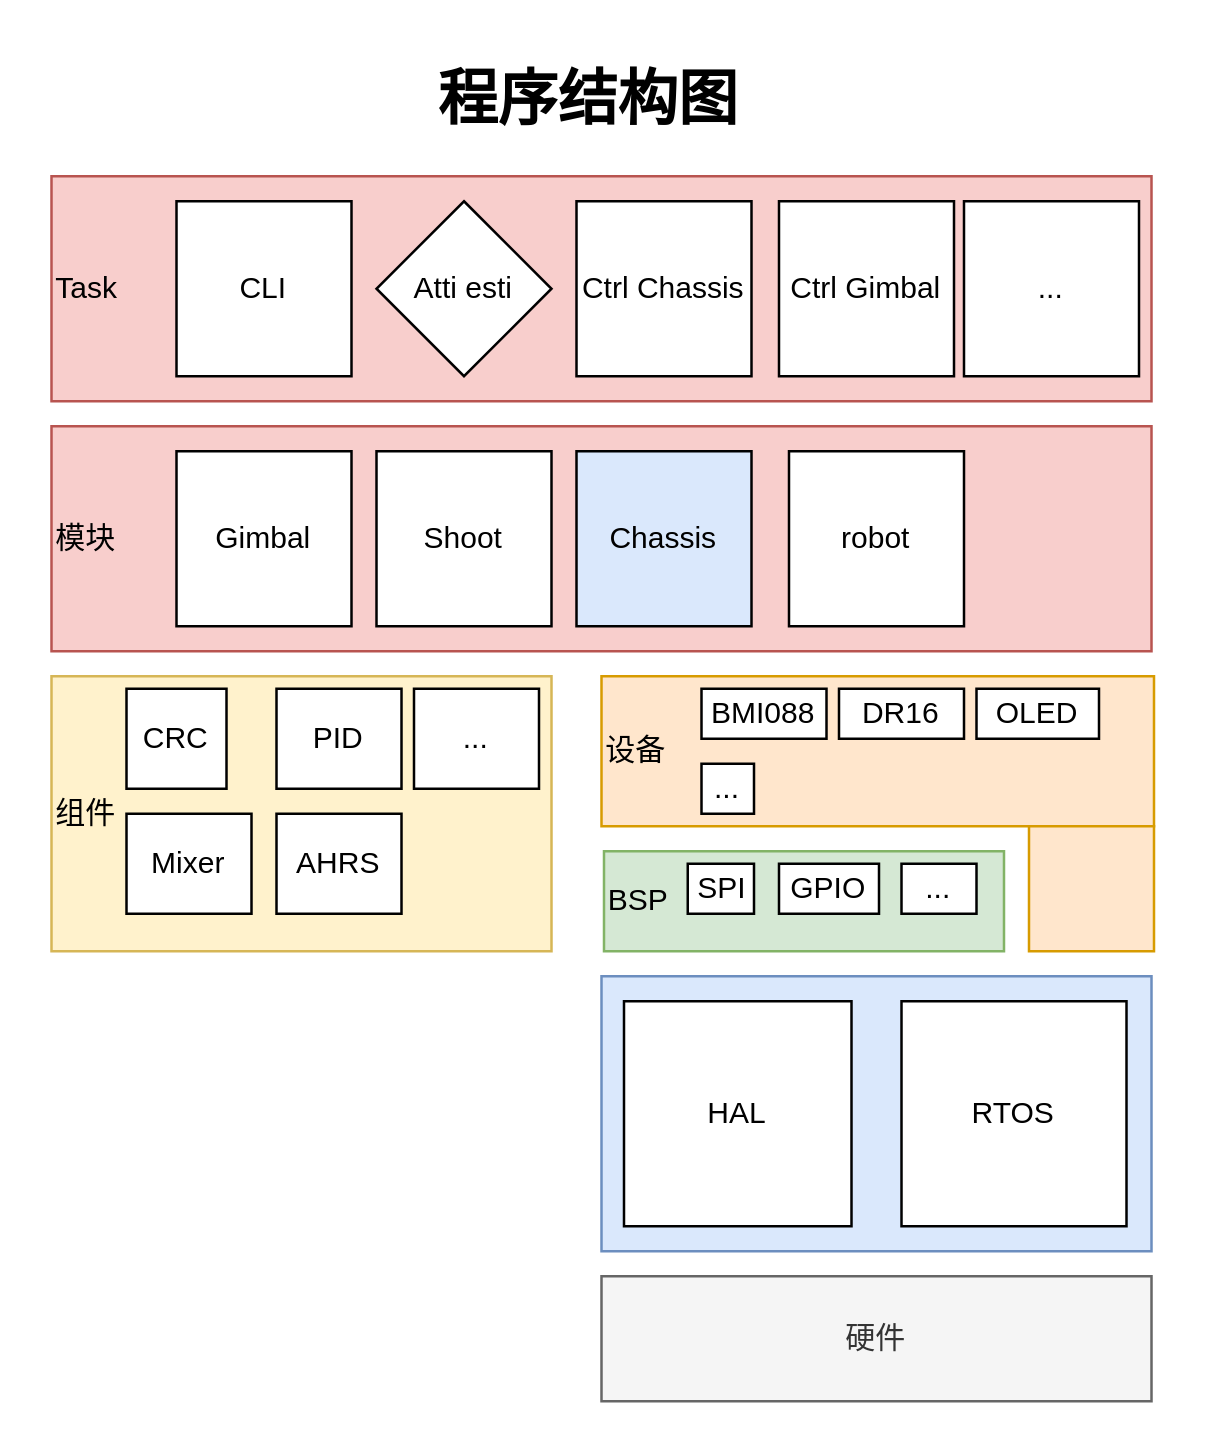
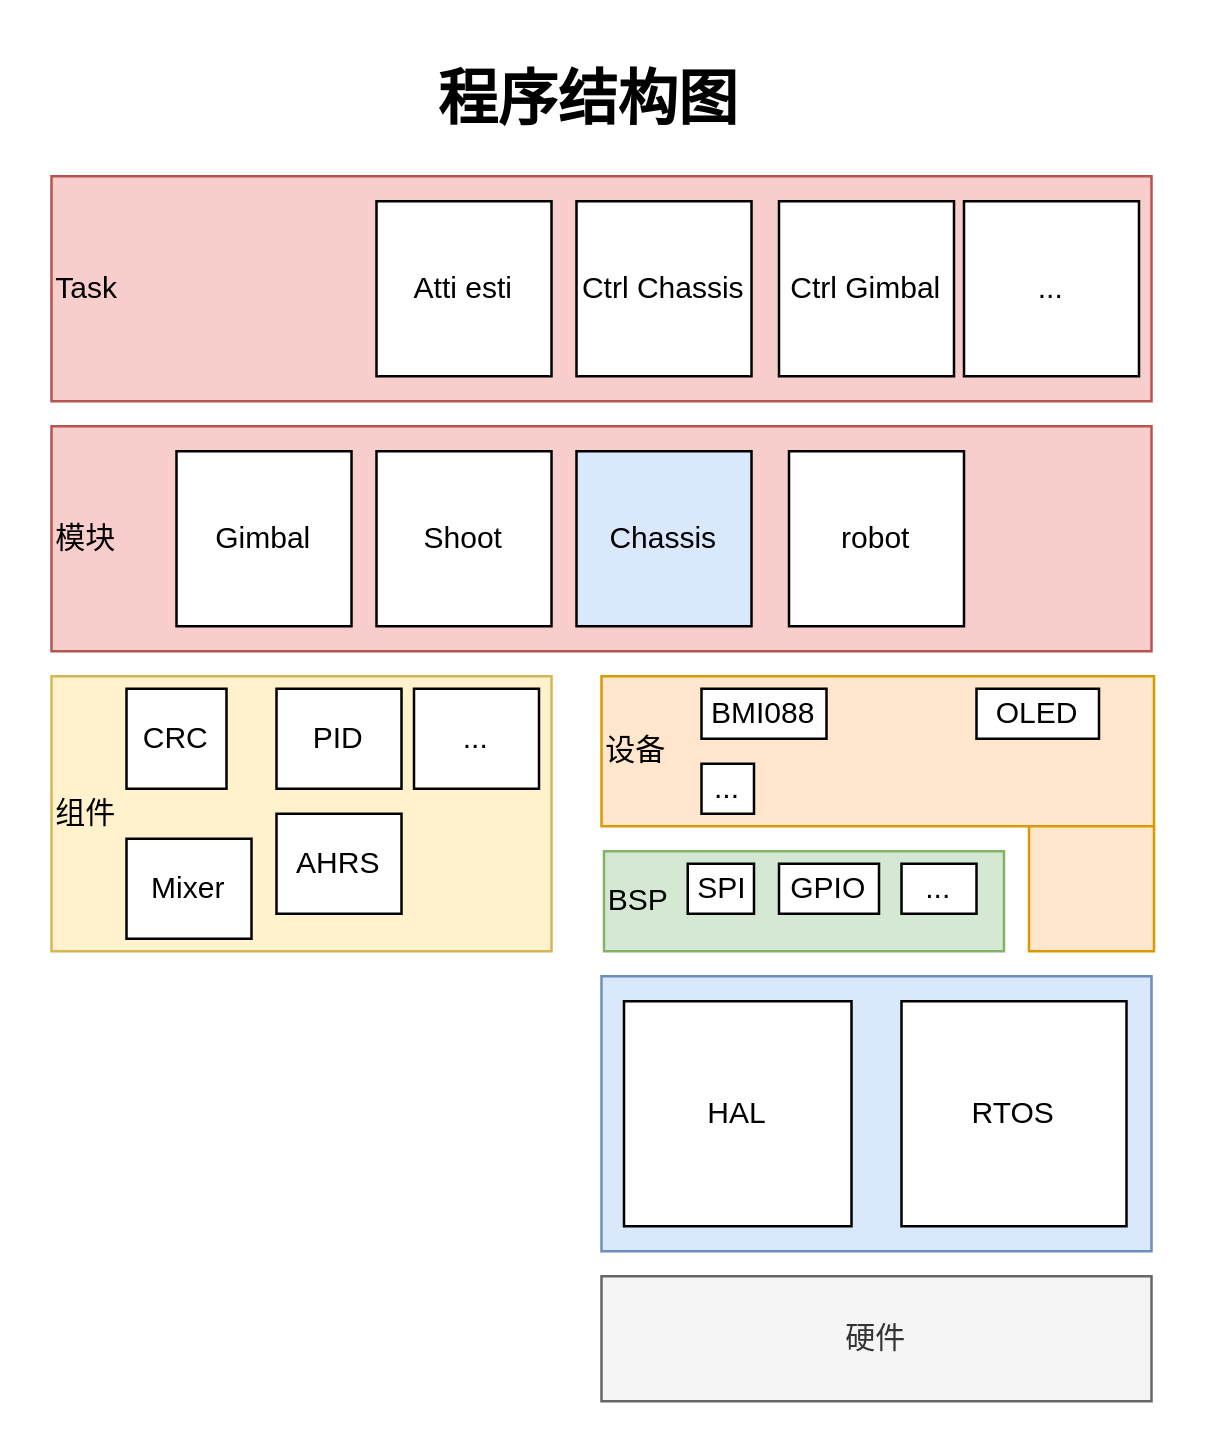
node "CLI": removed
node "Atti esti": shape diamond -> rectangle
node "DR16": removed
node "Mixer": moved (189, 864) -> (189, 889)
